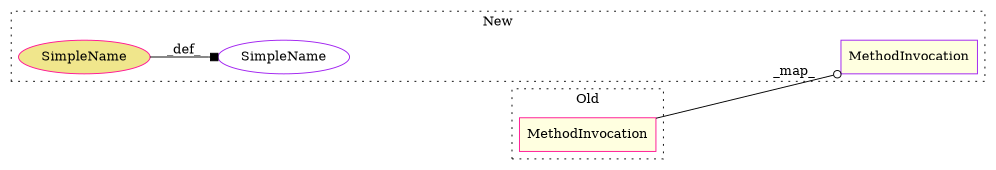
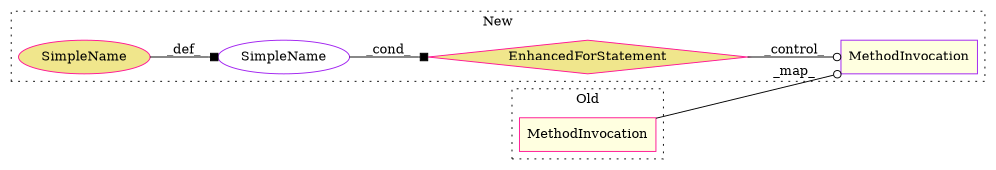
node "EnhancedForStatement": added
